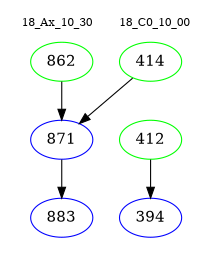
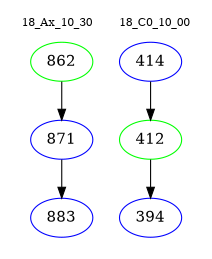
node "414": color green -> blue
edge "414" -> "871": now "414" -> "412"
